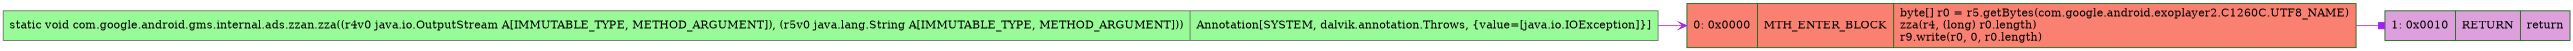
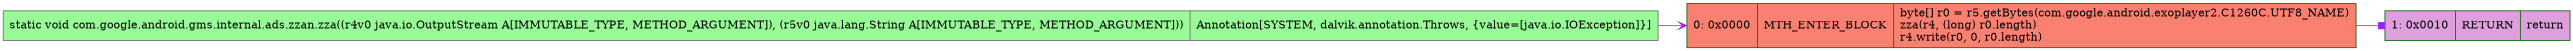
node "0: 0x0000": text "r9.write(r0, 0, r0.length)" -> "r4.write(r0, 0, r0.length)"
